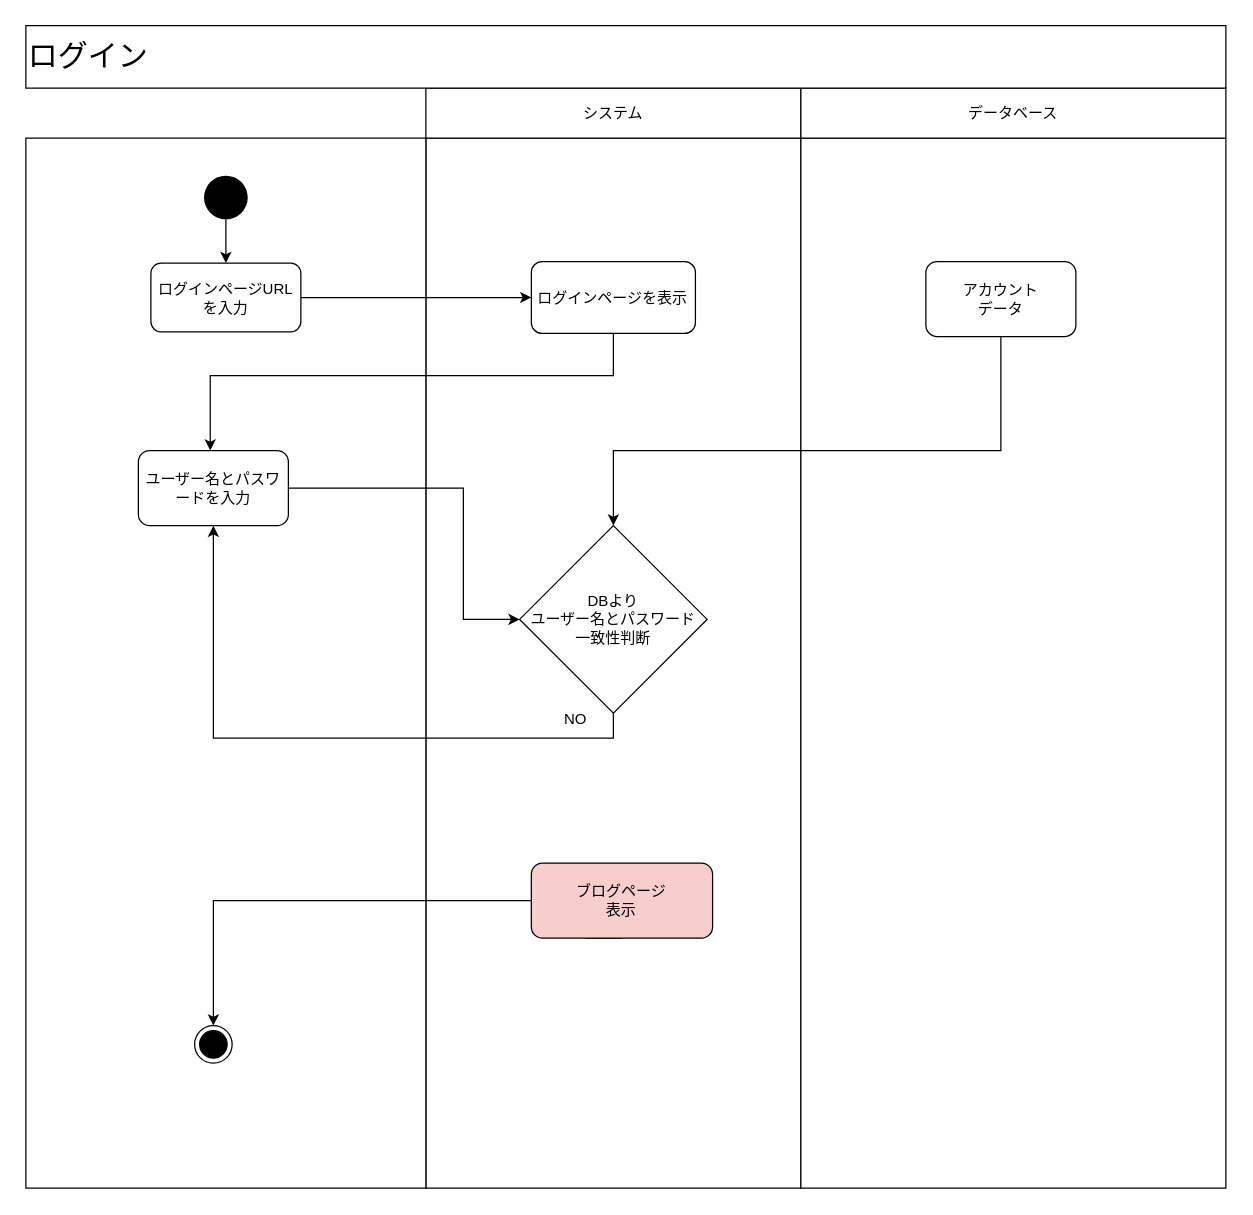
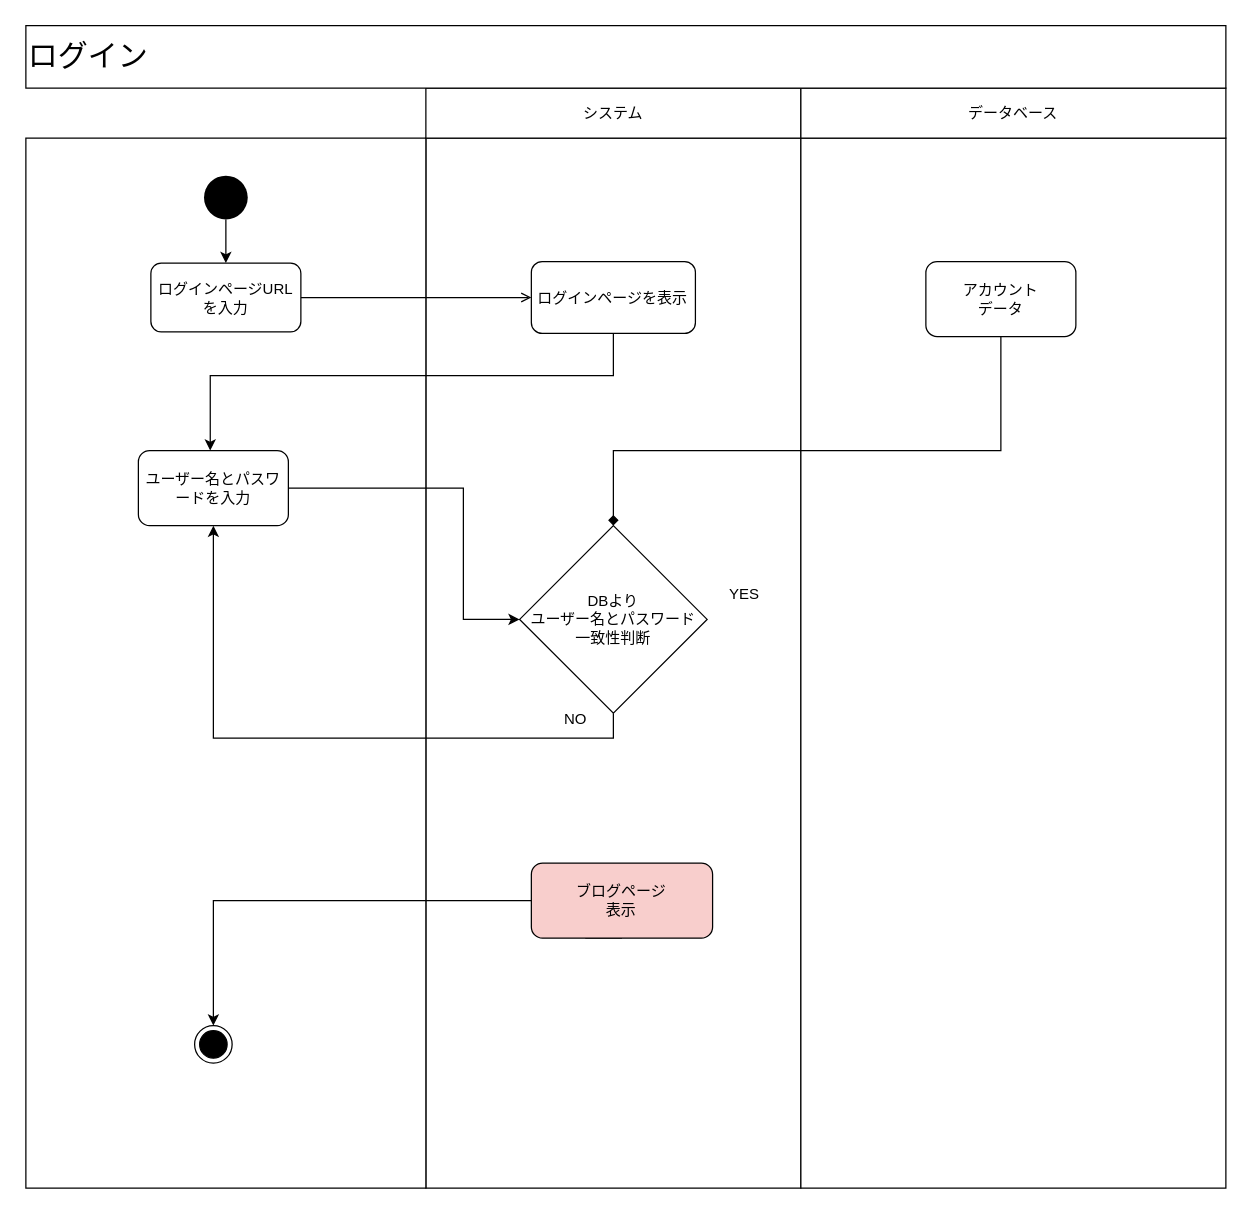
edge "ログインページURLを入力" -> "ログインページを表示": arrowhead classic -> open
edge "アカウント データ" -> "DBより ユーザー名とパスワード 一致性判断": arrowhead classic -> diamond
node "YES": added
